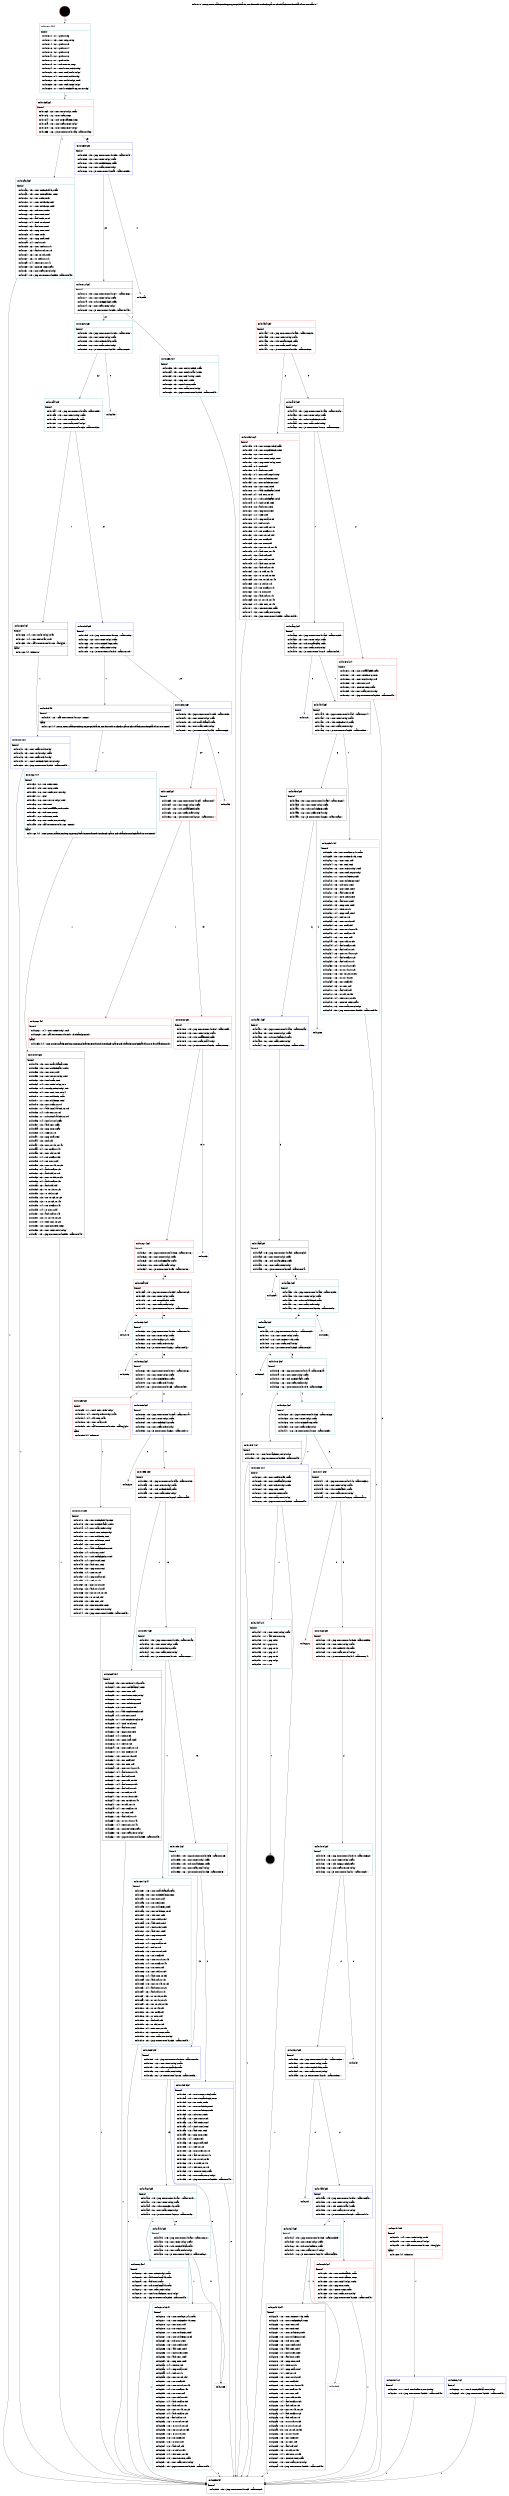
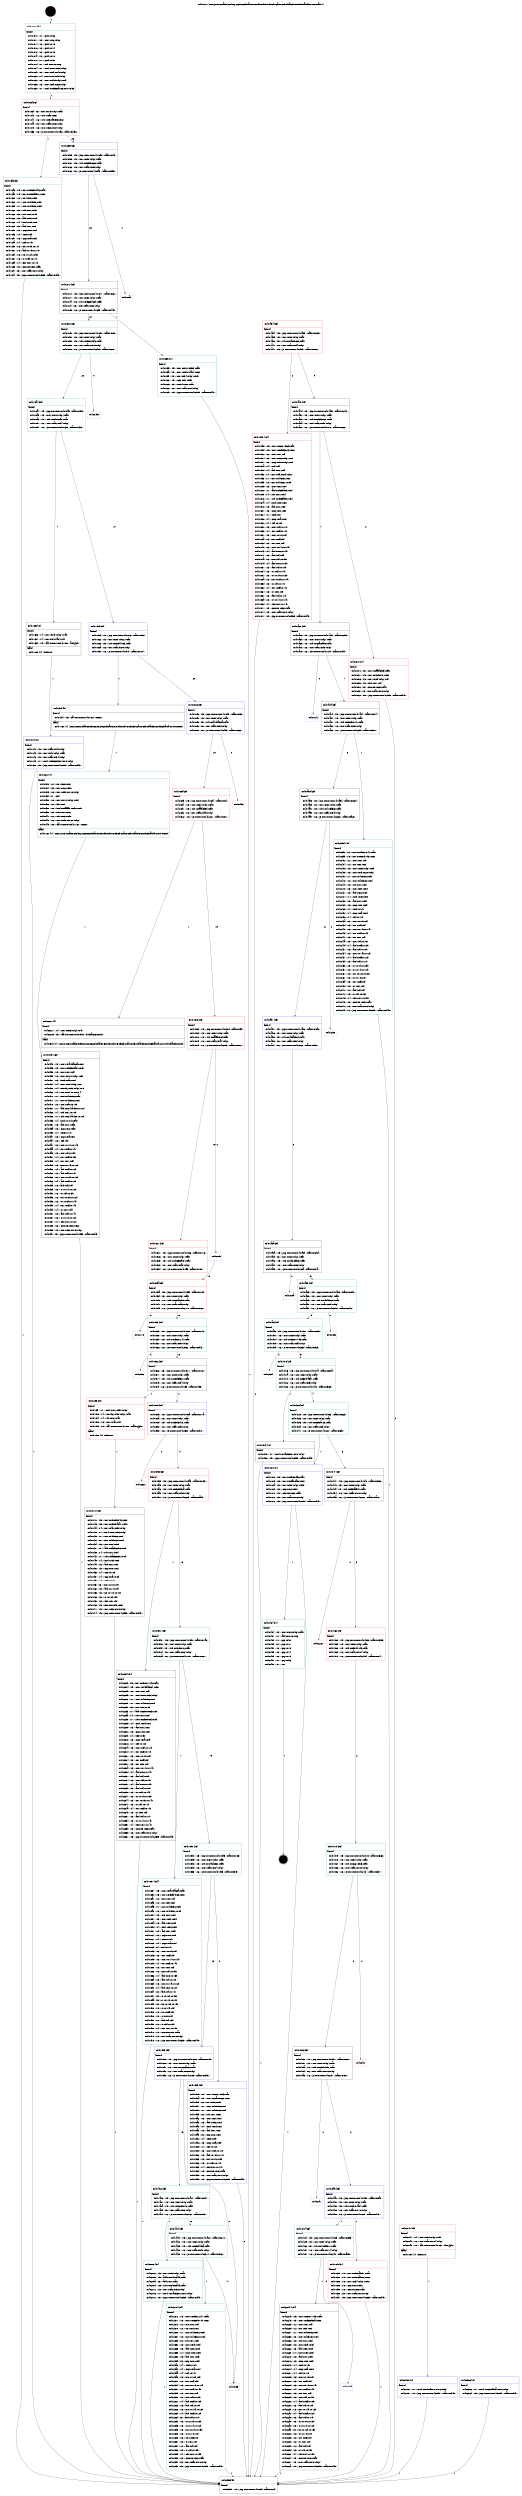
node "0x402021 [9]": color red -> black
edge "0x401921 [25]" -> "0x40193a [25]": now "0x4020f2" -> "0x40193a [25]"
